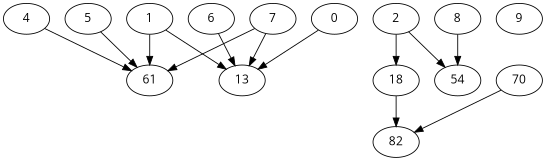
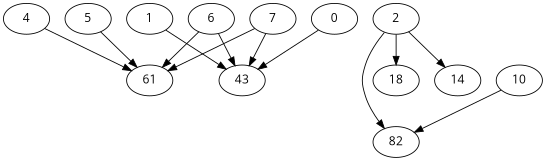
node "8": removed
node "9": removed
edge "1" -> "61": now "6" -> "61"
node "13": label "13" -> "43"
node "54": label "54" -> "14"
node "70": label "70" -> "10"
edge "18" -> "82": now "2" -> "82"
